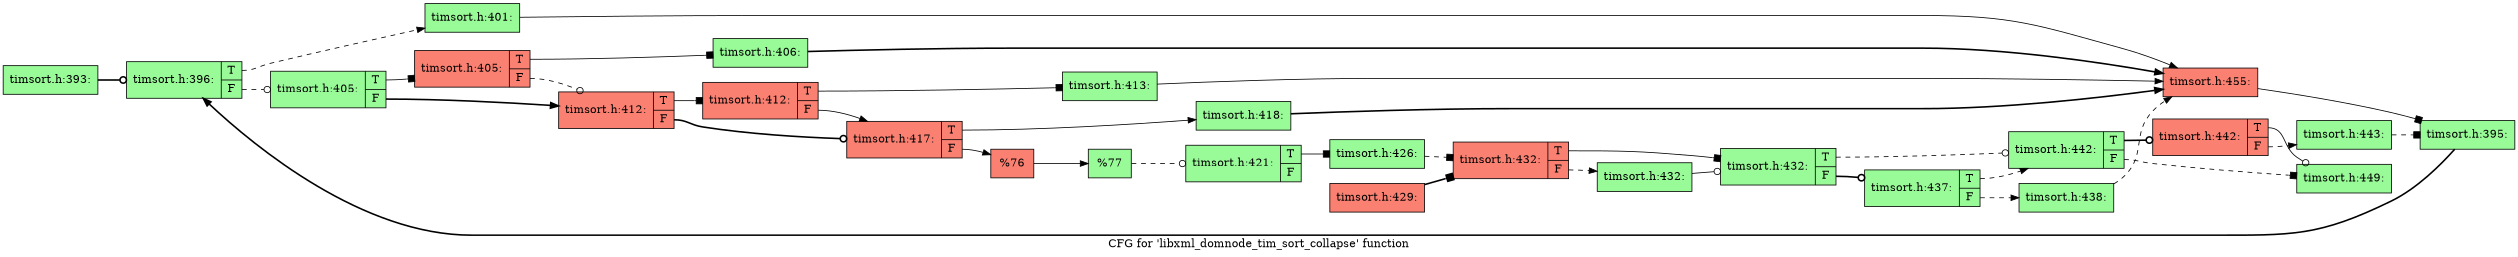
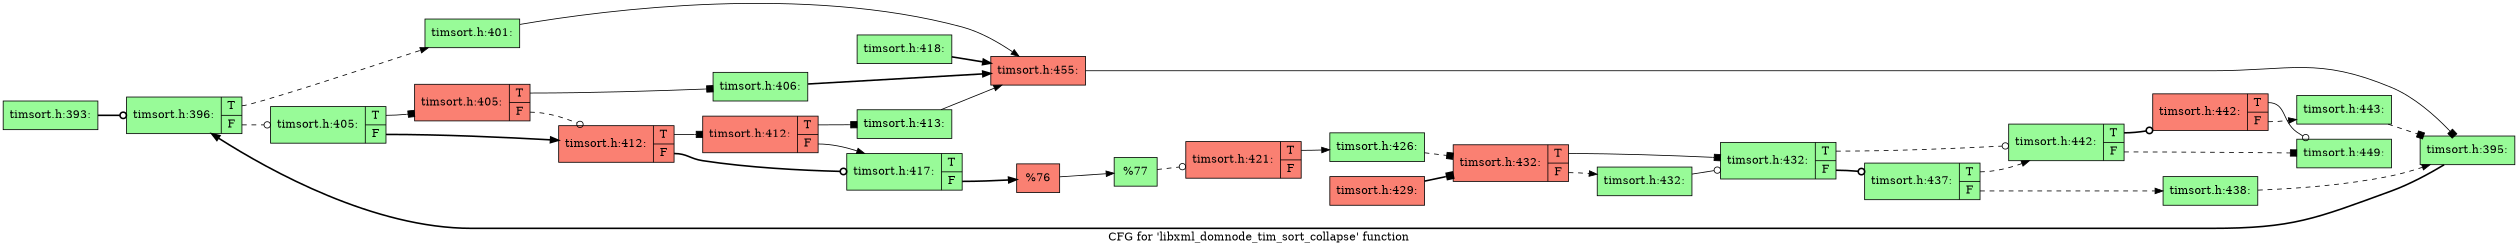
edge "timsort.h:417:" -> "timsort.h:418:": removed
node "timsort.h:417:": fillcolor salmon -> palegreen
edge "timsort.h:438:" -> "timsort.h:455:": now "timsort.h:438:" -> "timsort.h:395:"
edge "timsort.h:417:" -> "%76": style solid -> bold
edge "timsort.h:421:" -> "timsort.h:426:": arrowhead box -> normal
node "timsort.h:421:": fillcolor palegreen -> salmon
